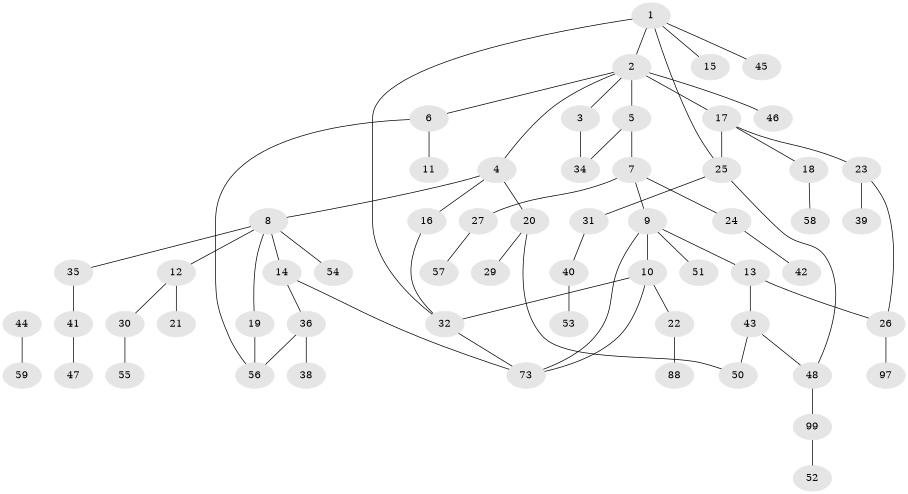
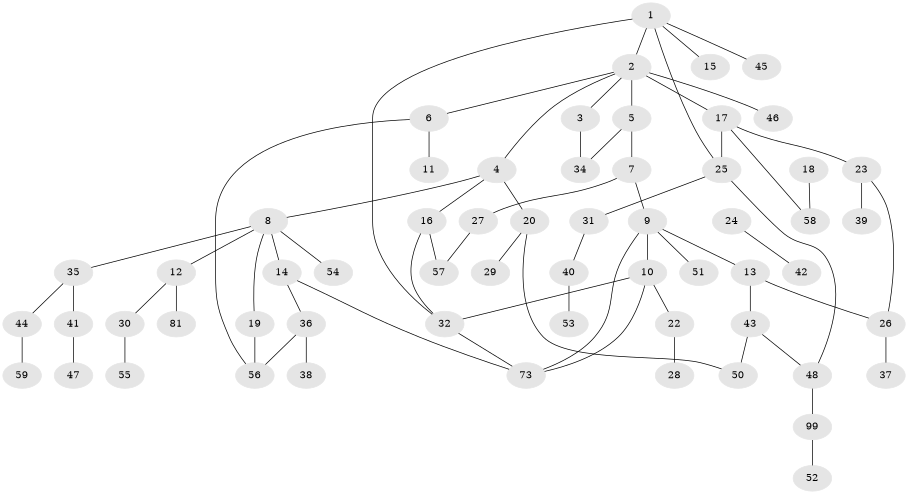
edge "17" -- "18": now "17" -- "58"
edge "7" -- "24": removed
edge "16" -- "57": added
edge "35" -- "44": added
node "21": label "21" -> "81"
node "88": label "88" -> "28"
node "97": label "97" -> "37"
